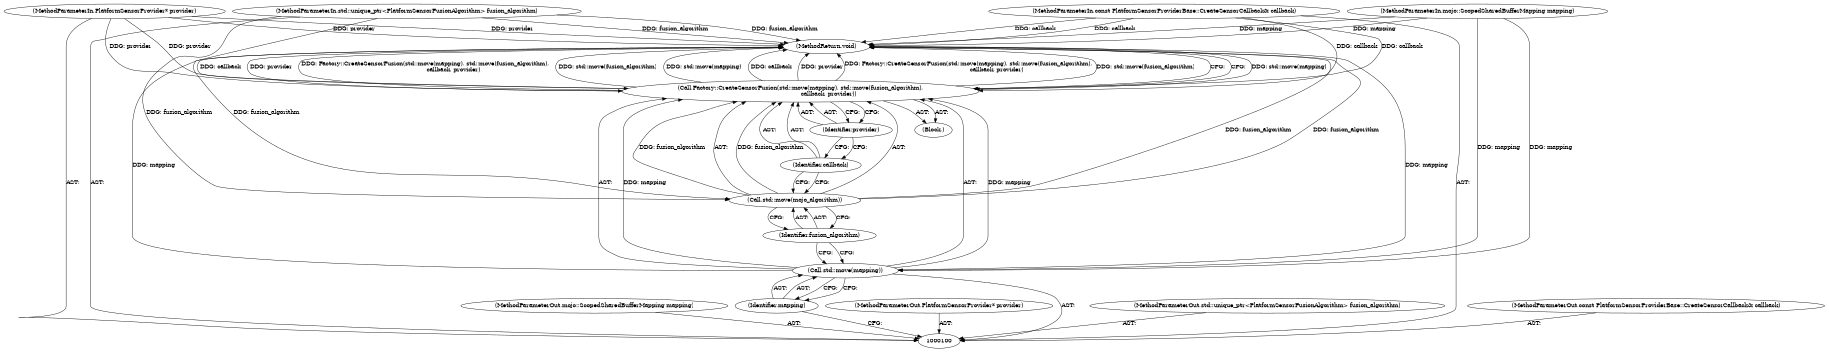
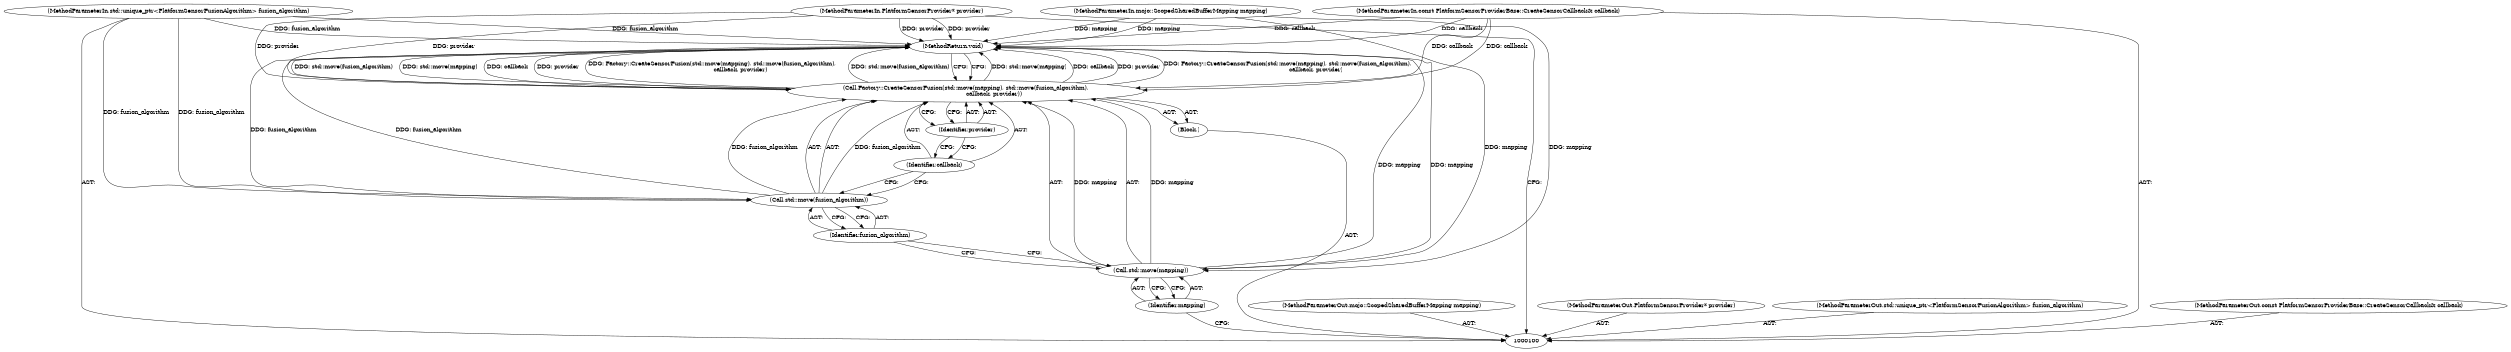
edge "(MethodParameterIn,PlatformSensorProvider* provider)" -> "1000100": label "AST: " -> "CFG: "
node "(Call,std::move(mojo_algorithm))": label "(Call,std::move(mojo_algorithm))" -> "(Call,std::move(fusion_algorithm))"
edge "(Call,std::move(mapping))" -> "1000100": now "(Block,)" -> "1000100"
